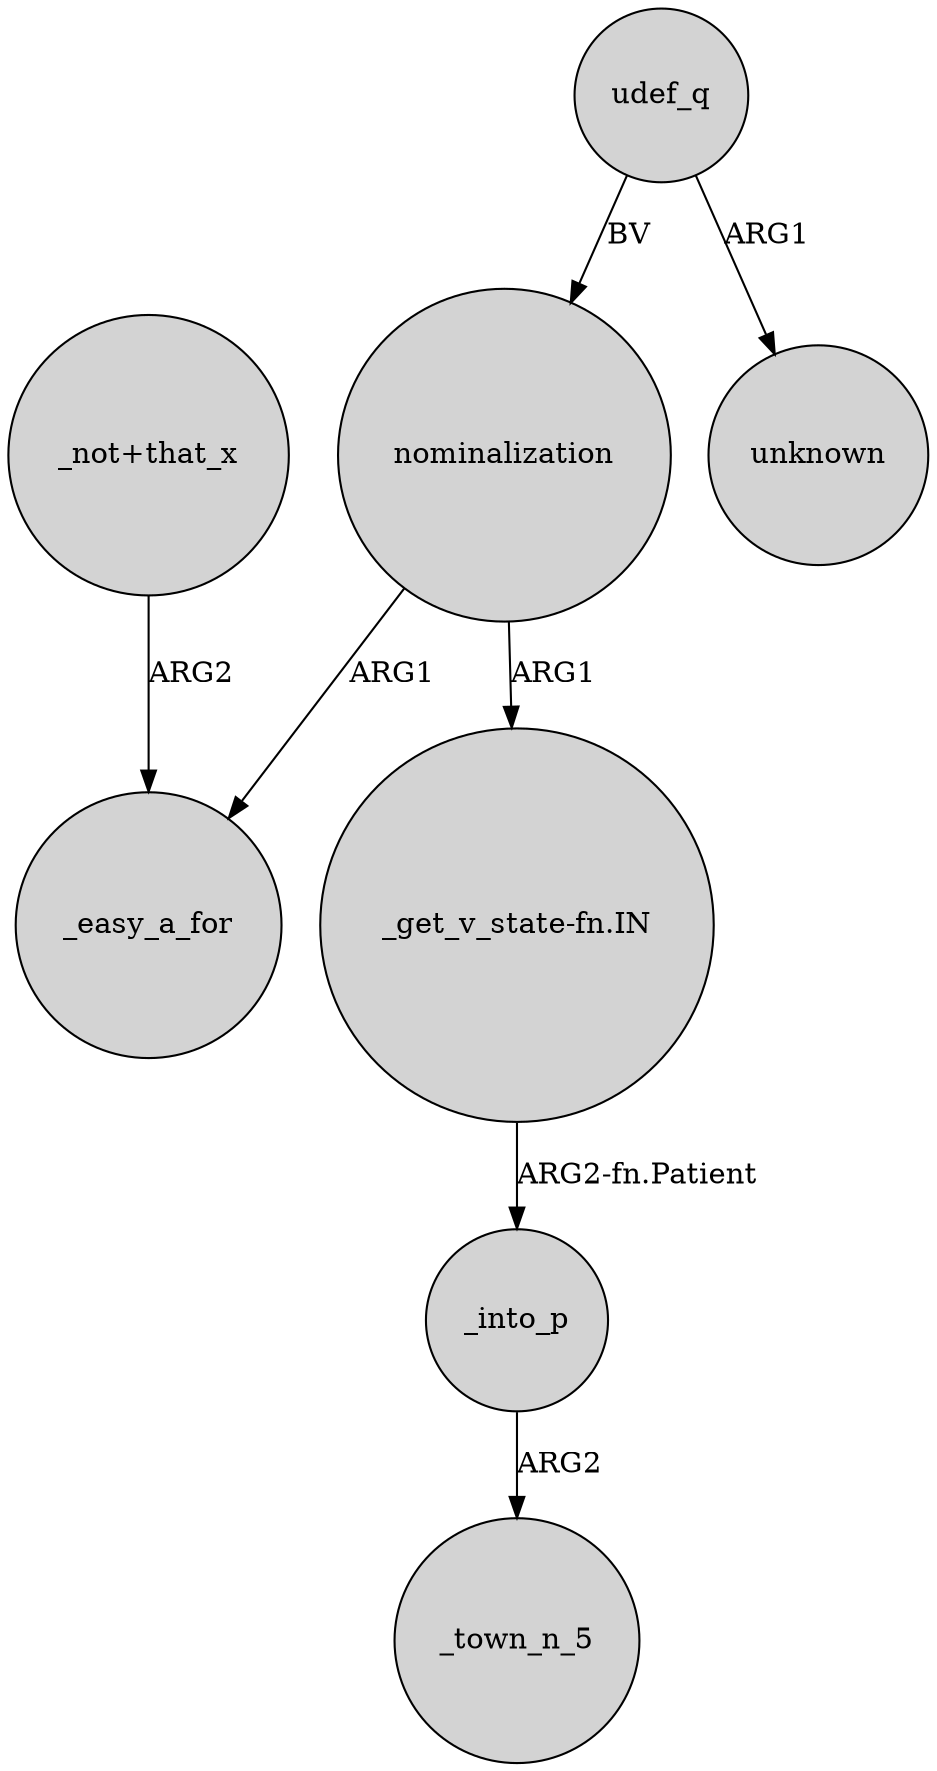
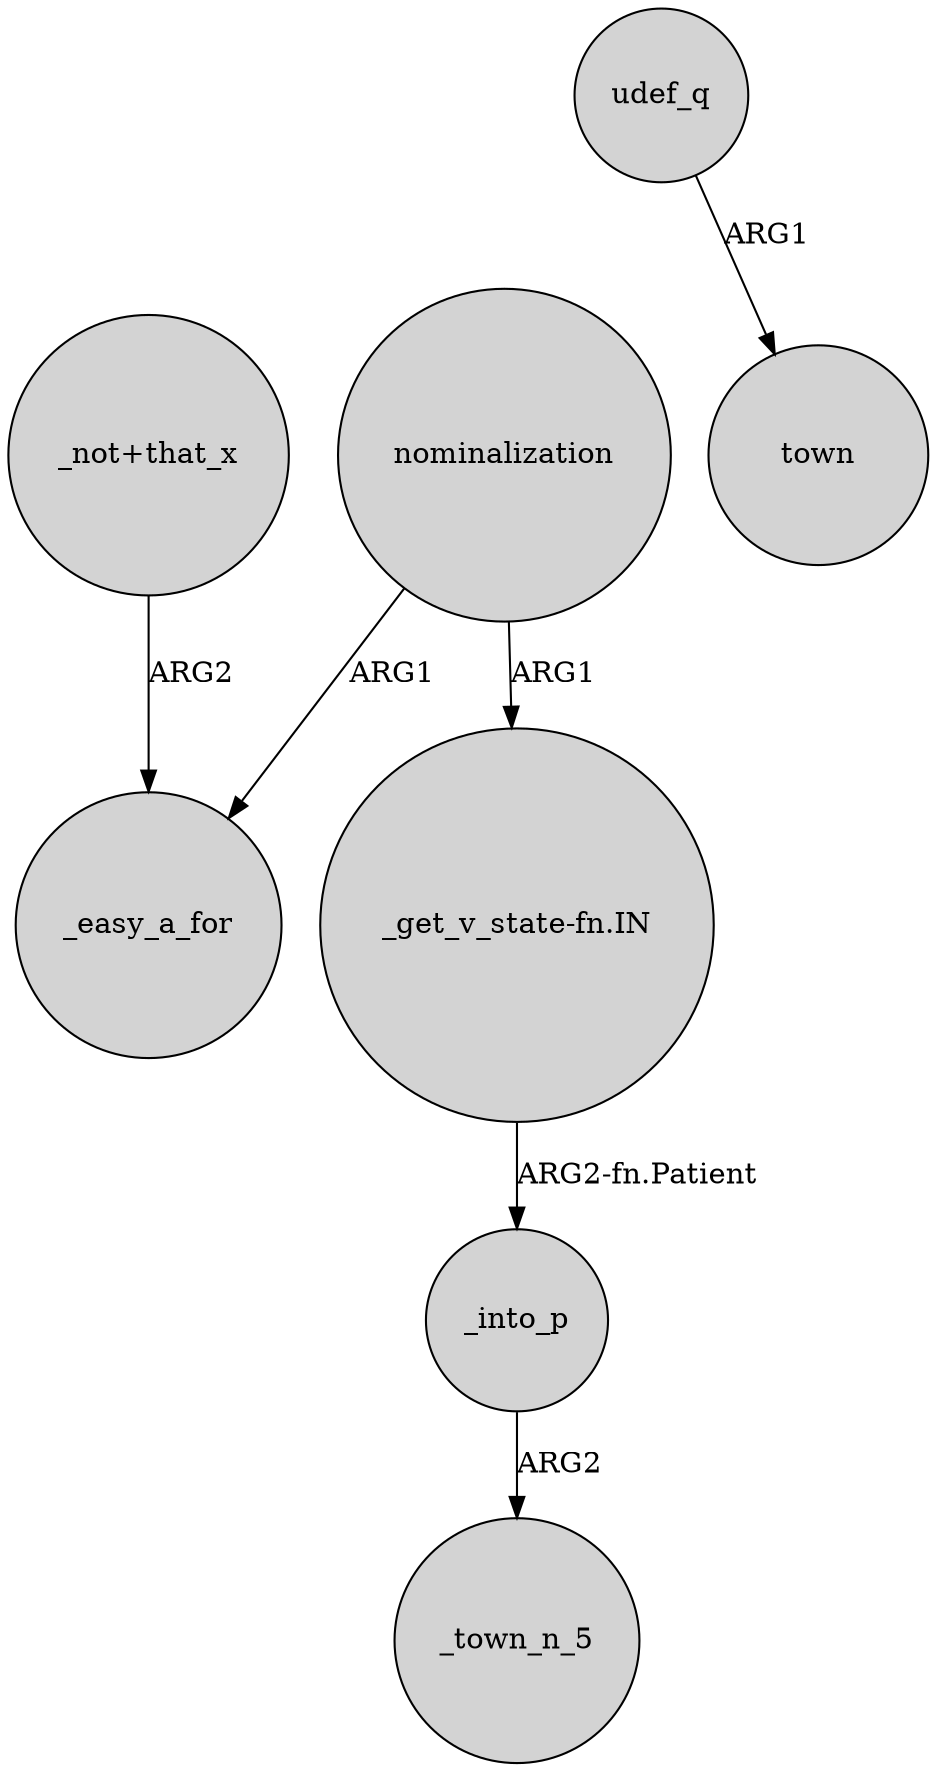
edge "udef_q" -> "nominalization": removed, label "BV"
node "unknown": label "unknown" -> "town"
